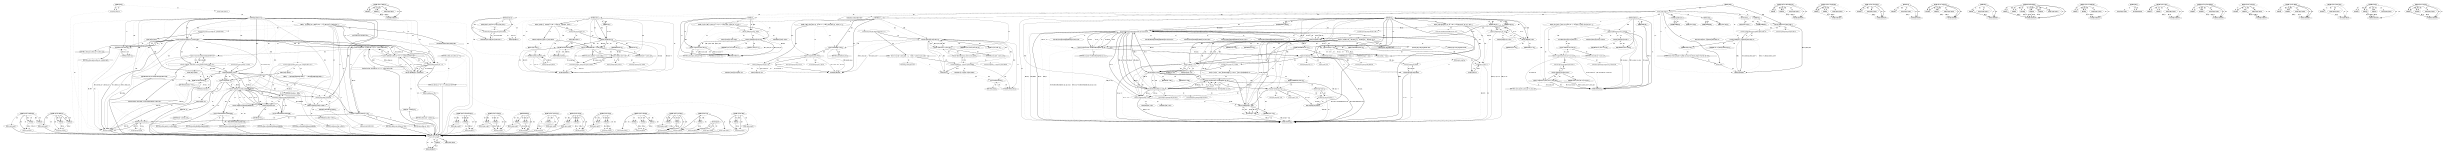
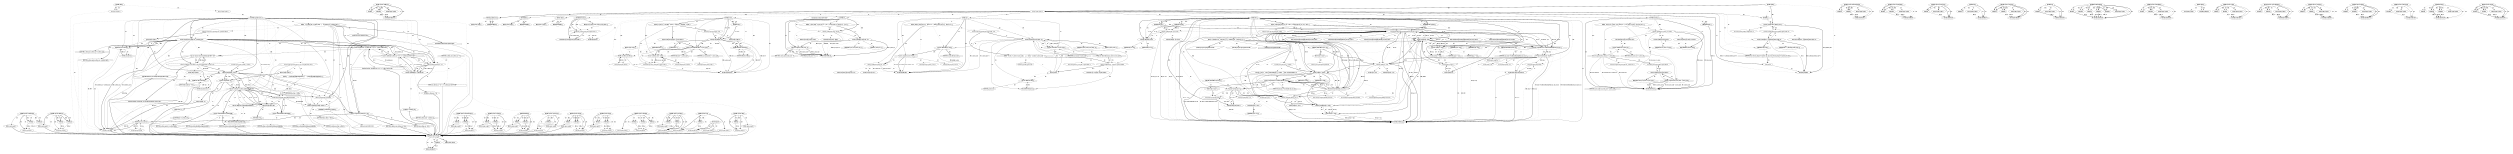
node "(IDENTIFIER,size,ParseAtom(pReader, pos, size))": added
edge "(<operator>.lessEqualsThan,pos <= stop)" -> "(IDENTIFIER,pos,pos <= stop)": now "(IDENTIFIER,pos,pos += size)" -> "(IDENTIFIER,pos,pos <= stop)"
